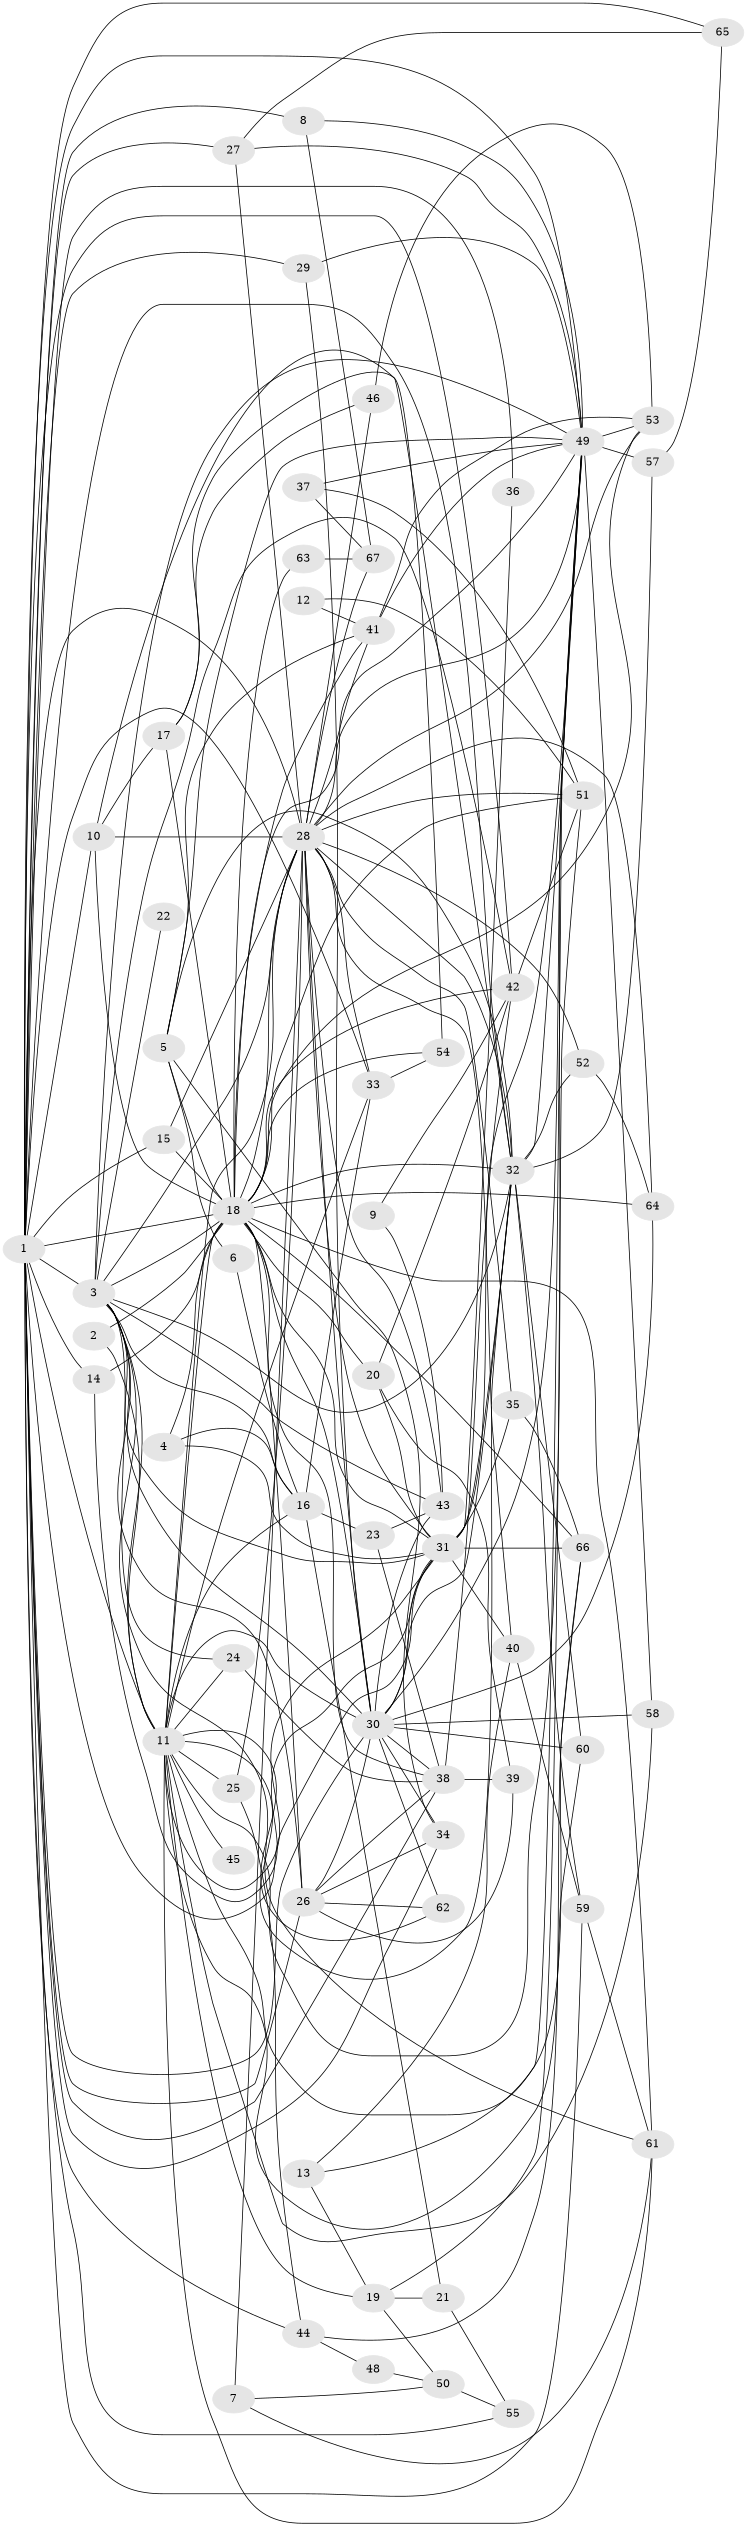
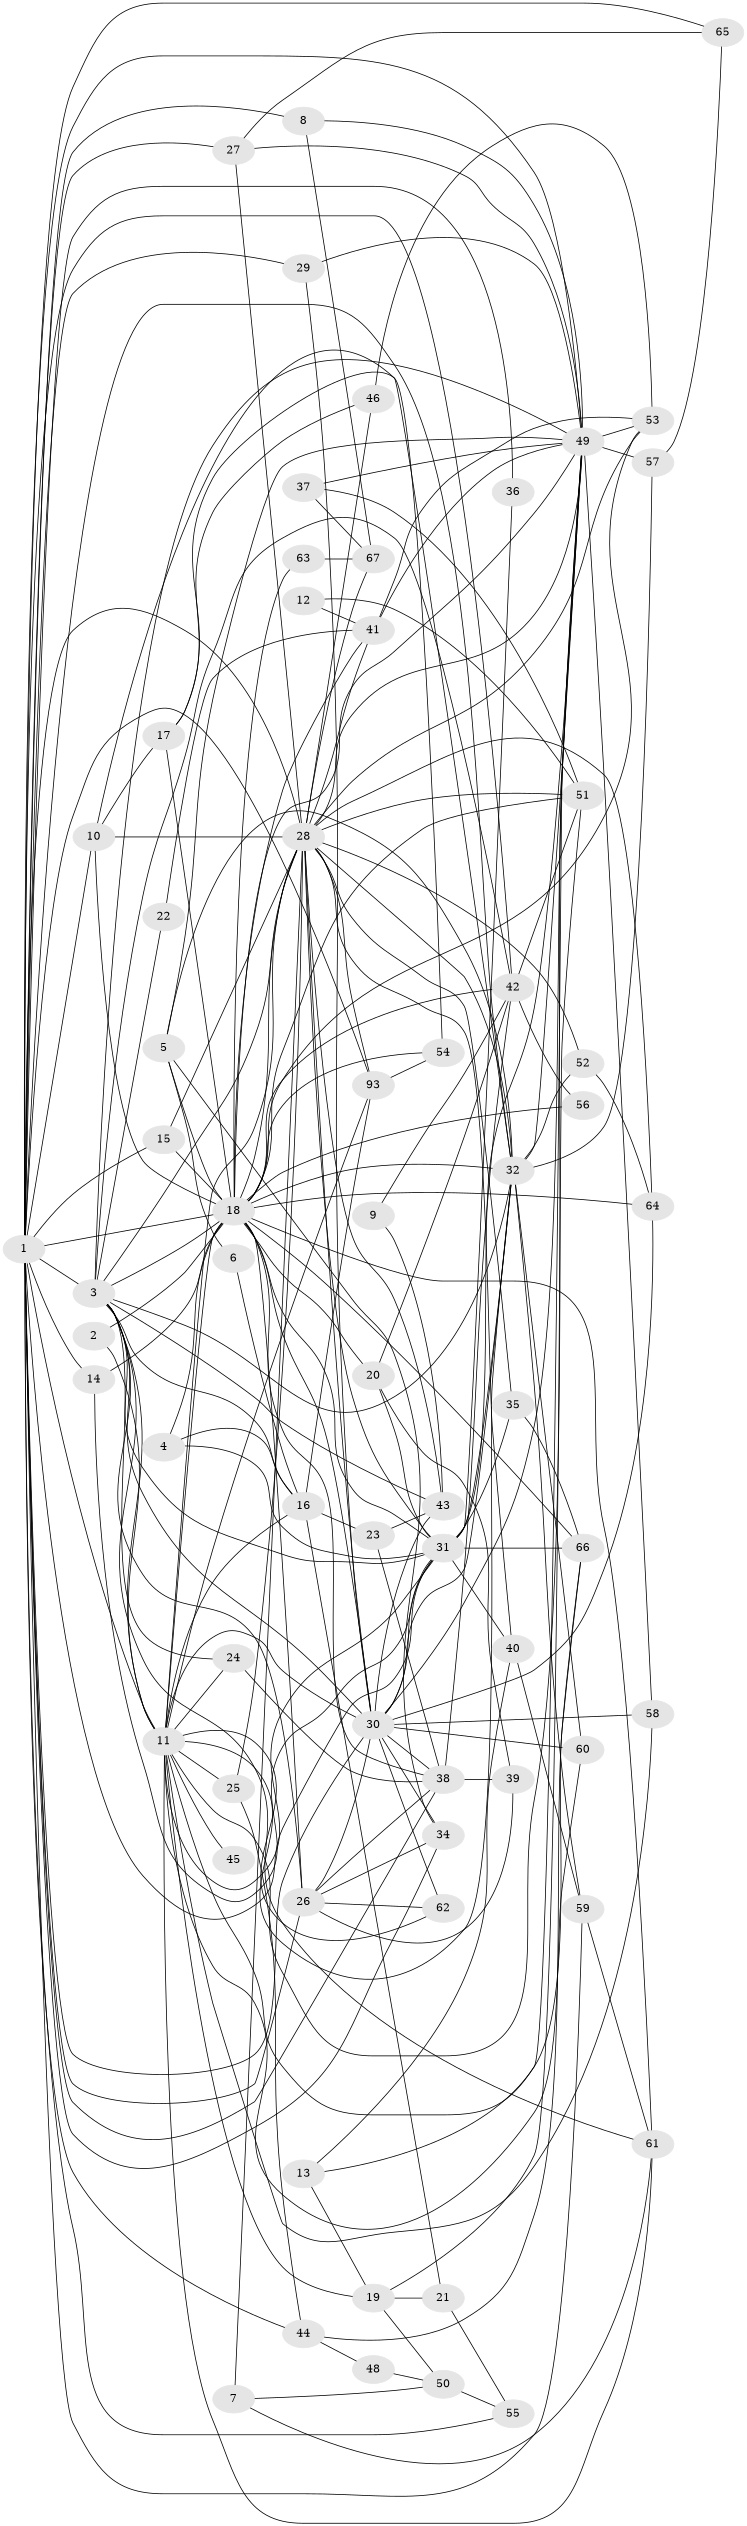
edge "41" -- "5": now "41" -- "22"
node "33": label "33" -> "93"
node "56": added
